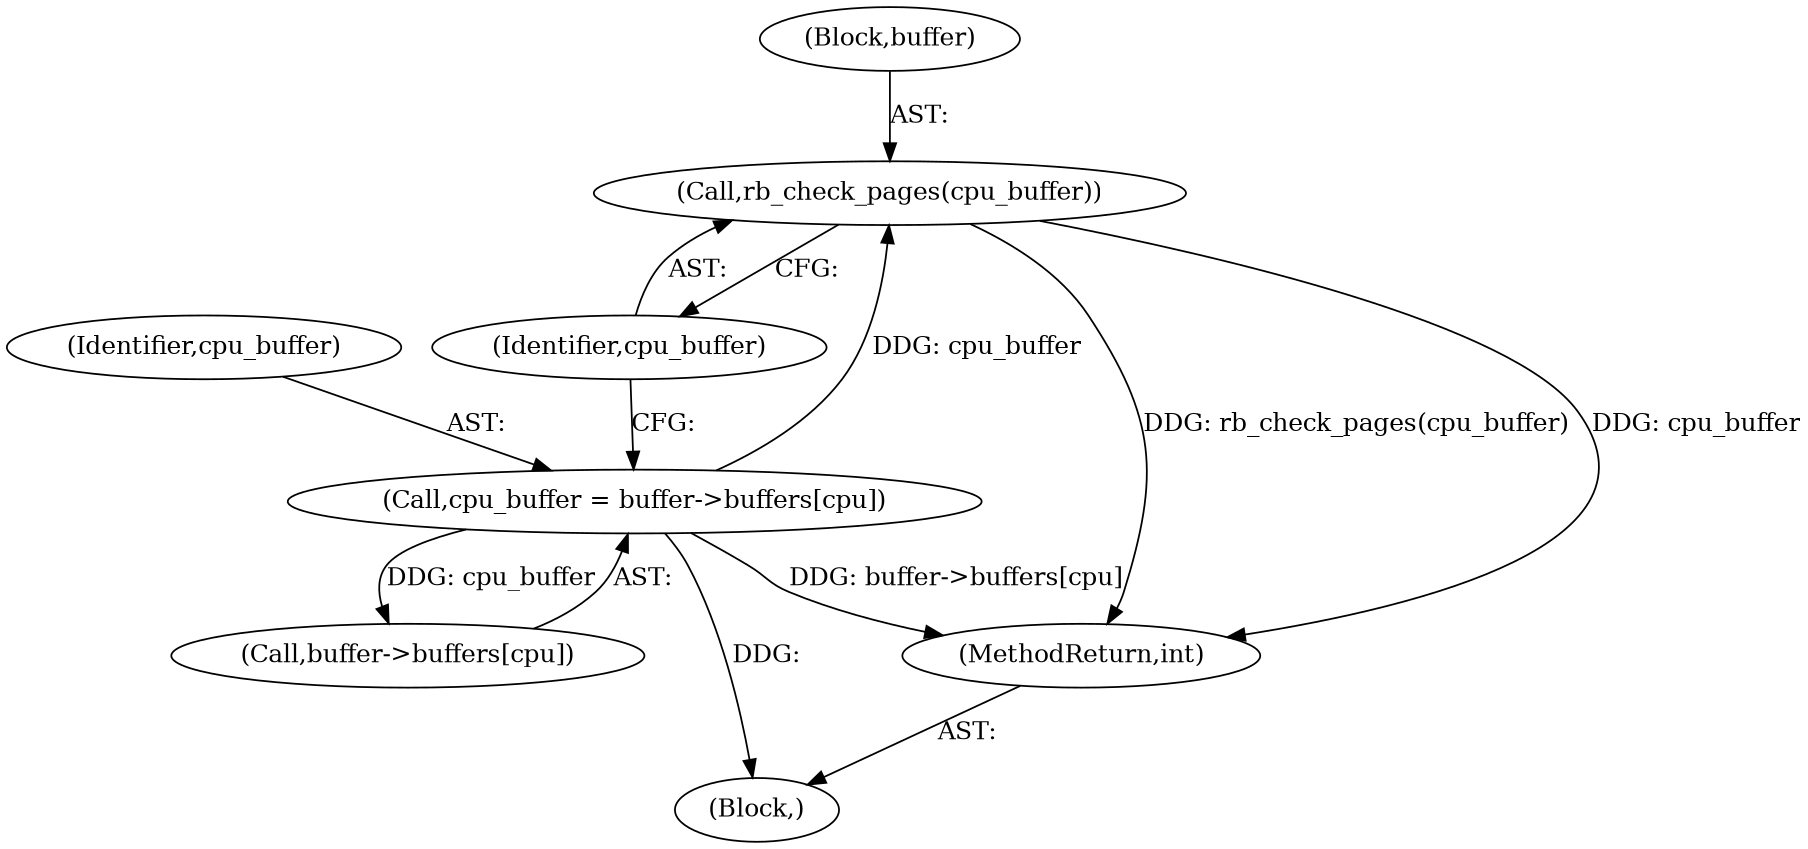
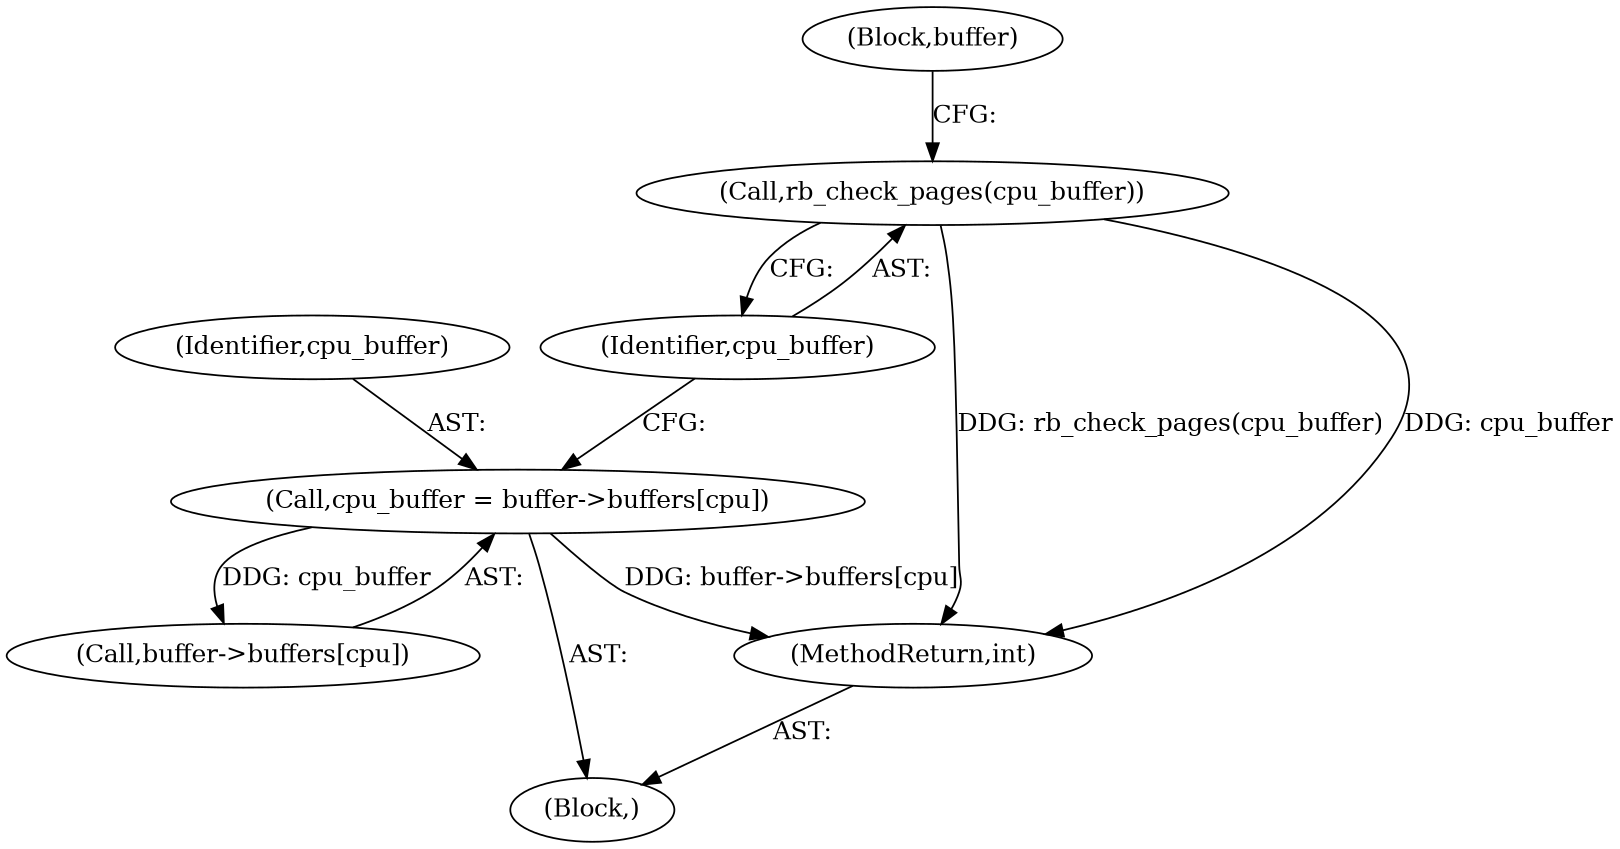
edge "(Block,buffer)" -> "(Call,rb_check_pages(cpu_buffer))": label "AST: " -> "CFG: "
edge "(Call,cpu_buffer = buffer->buffers[cpu])" -> "(Call,rb_check_pages(cpu_buffer))": removed, label "DDG: cpu_buffer"
edge "(Call,cpu_buffer = buffer->buffers[cpu])" -> "(Block,)": label "DDG: " -> "AST: "
